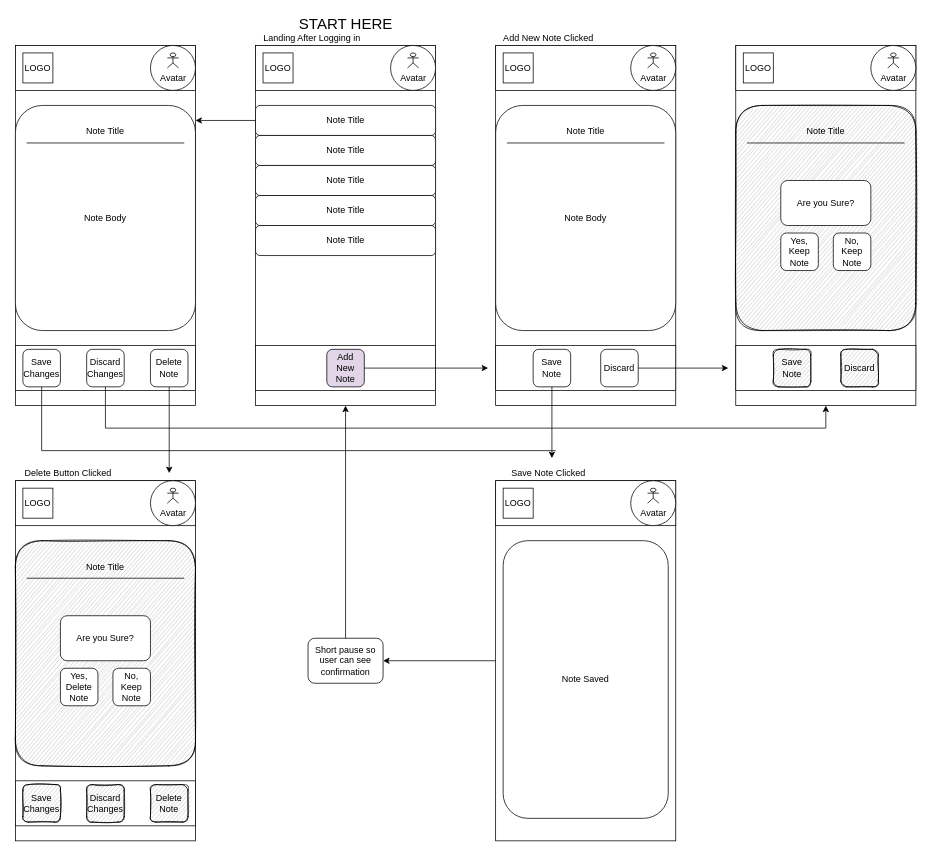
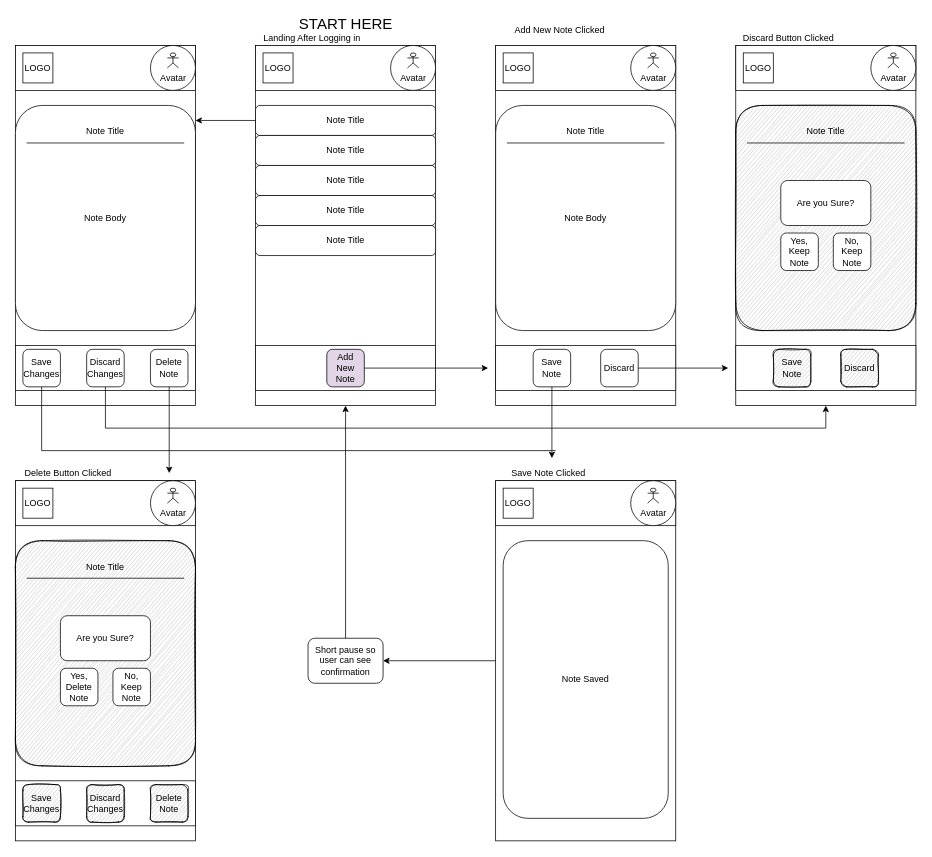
node "Add New Note Clicked": moved (548, 38) -> (559, 30)
node "Discard Button Clicked": added
